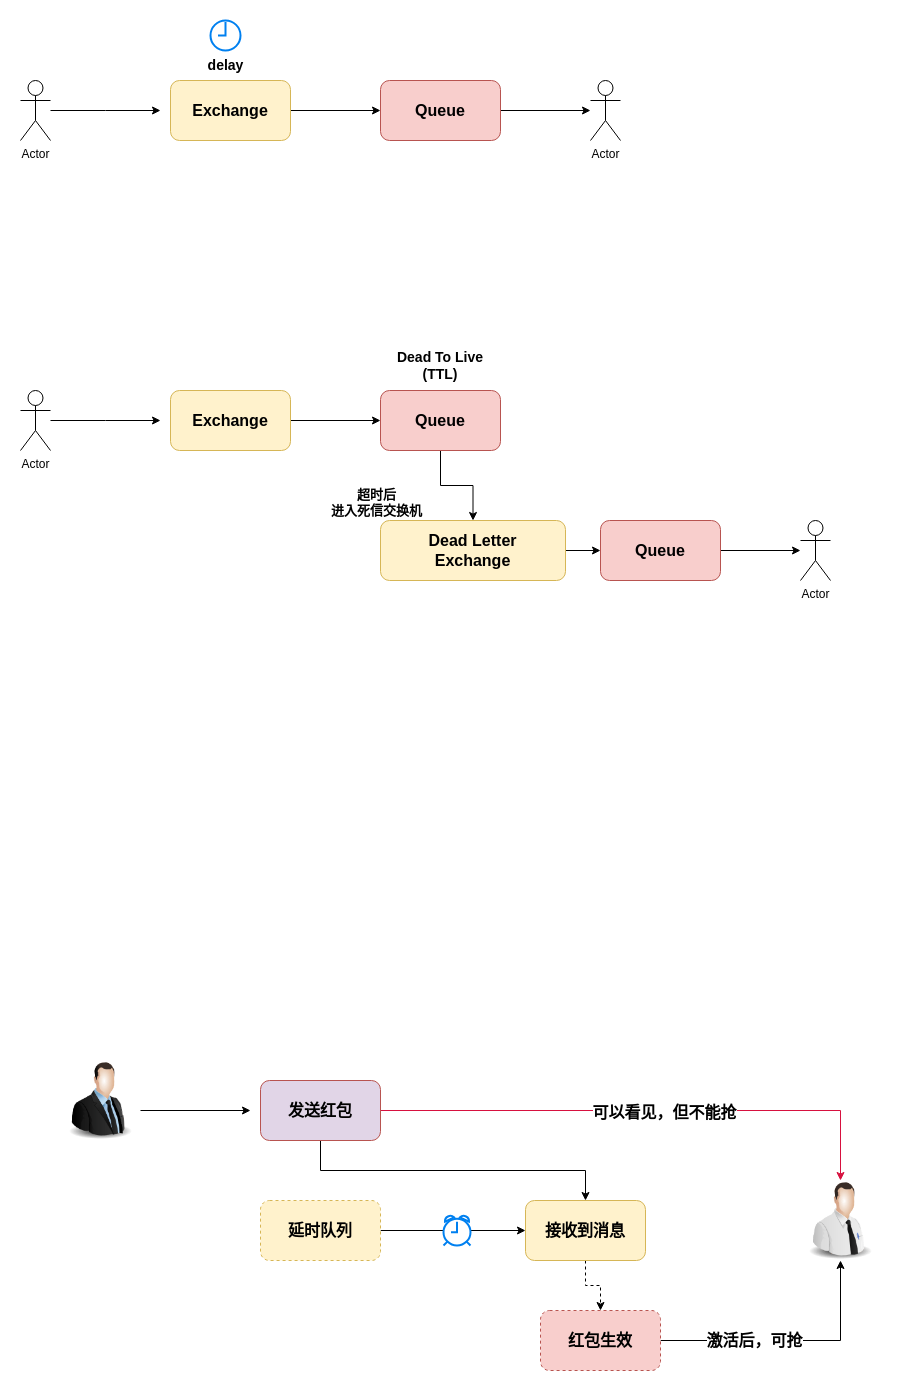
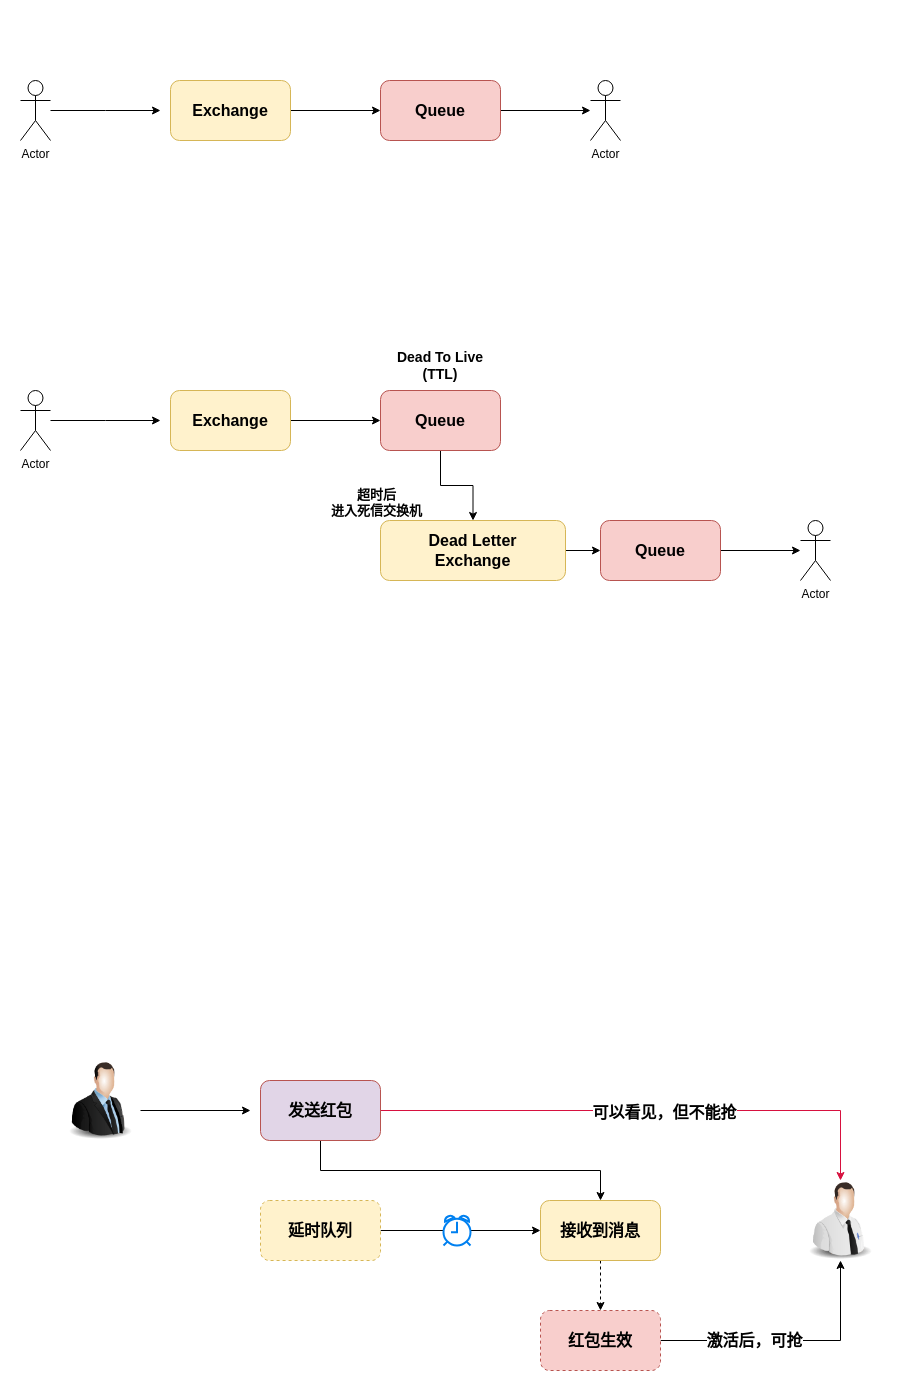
node "delay": removed
node "接收到消息": moved (586, 1231) -> (601, 1231)
